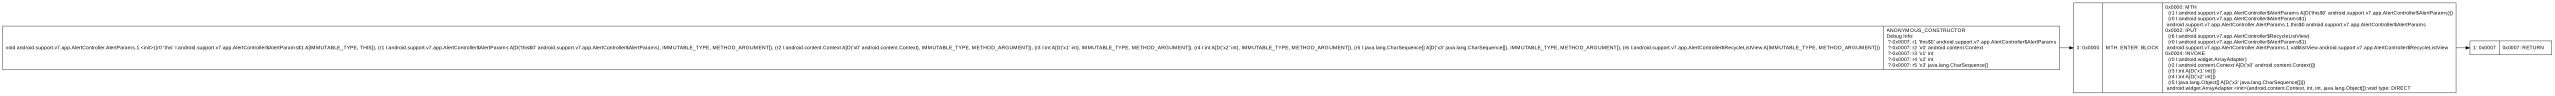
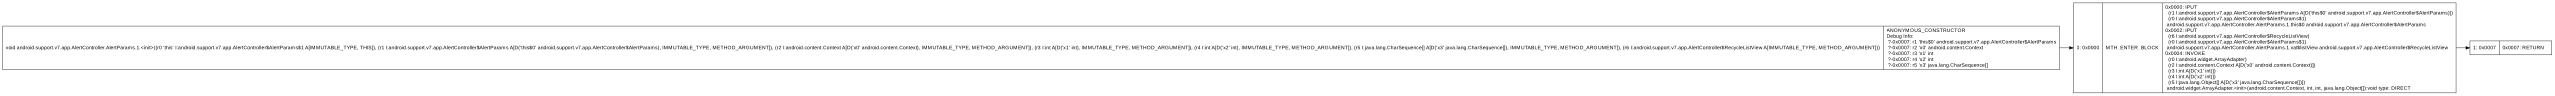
node "0: 0x0000": text "0x0000: MTH" -> "0x0000: IPUT"
